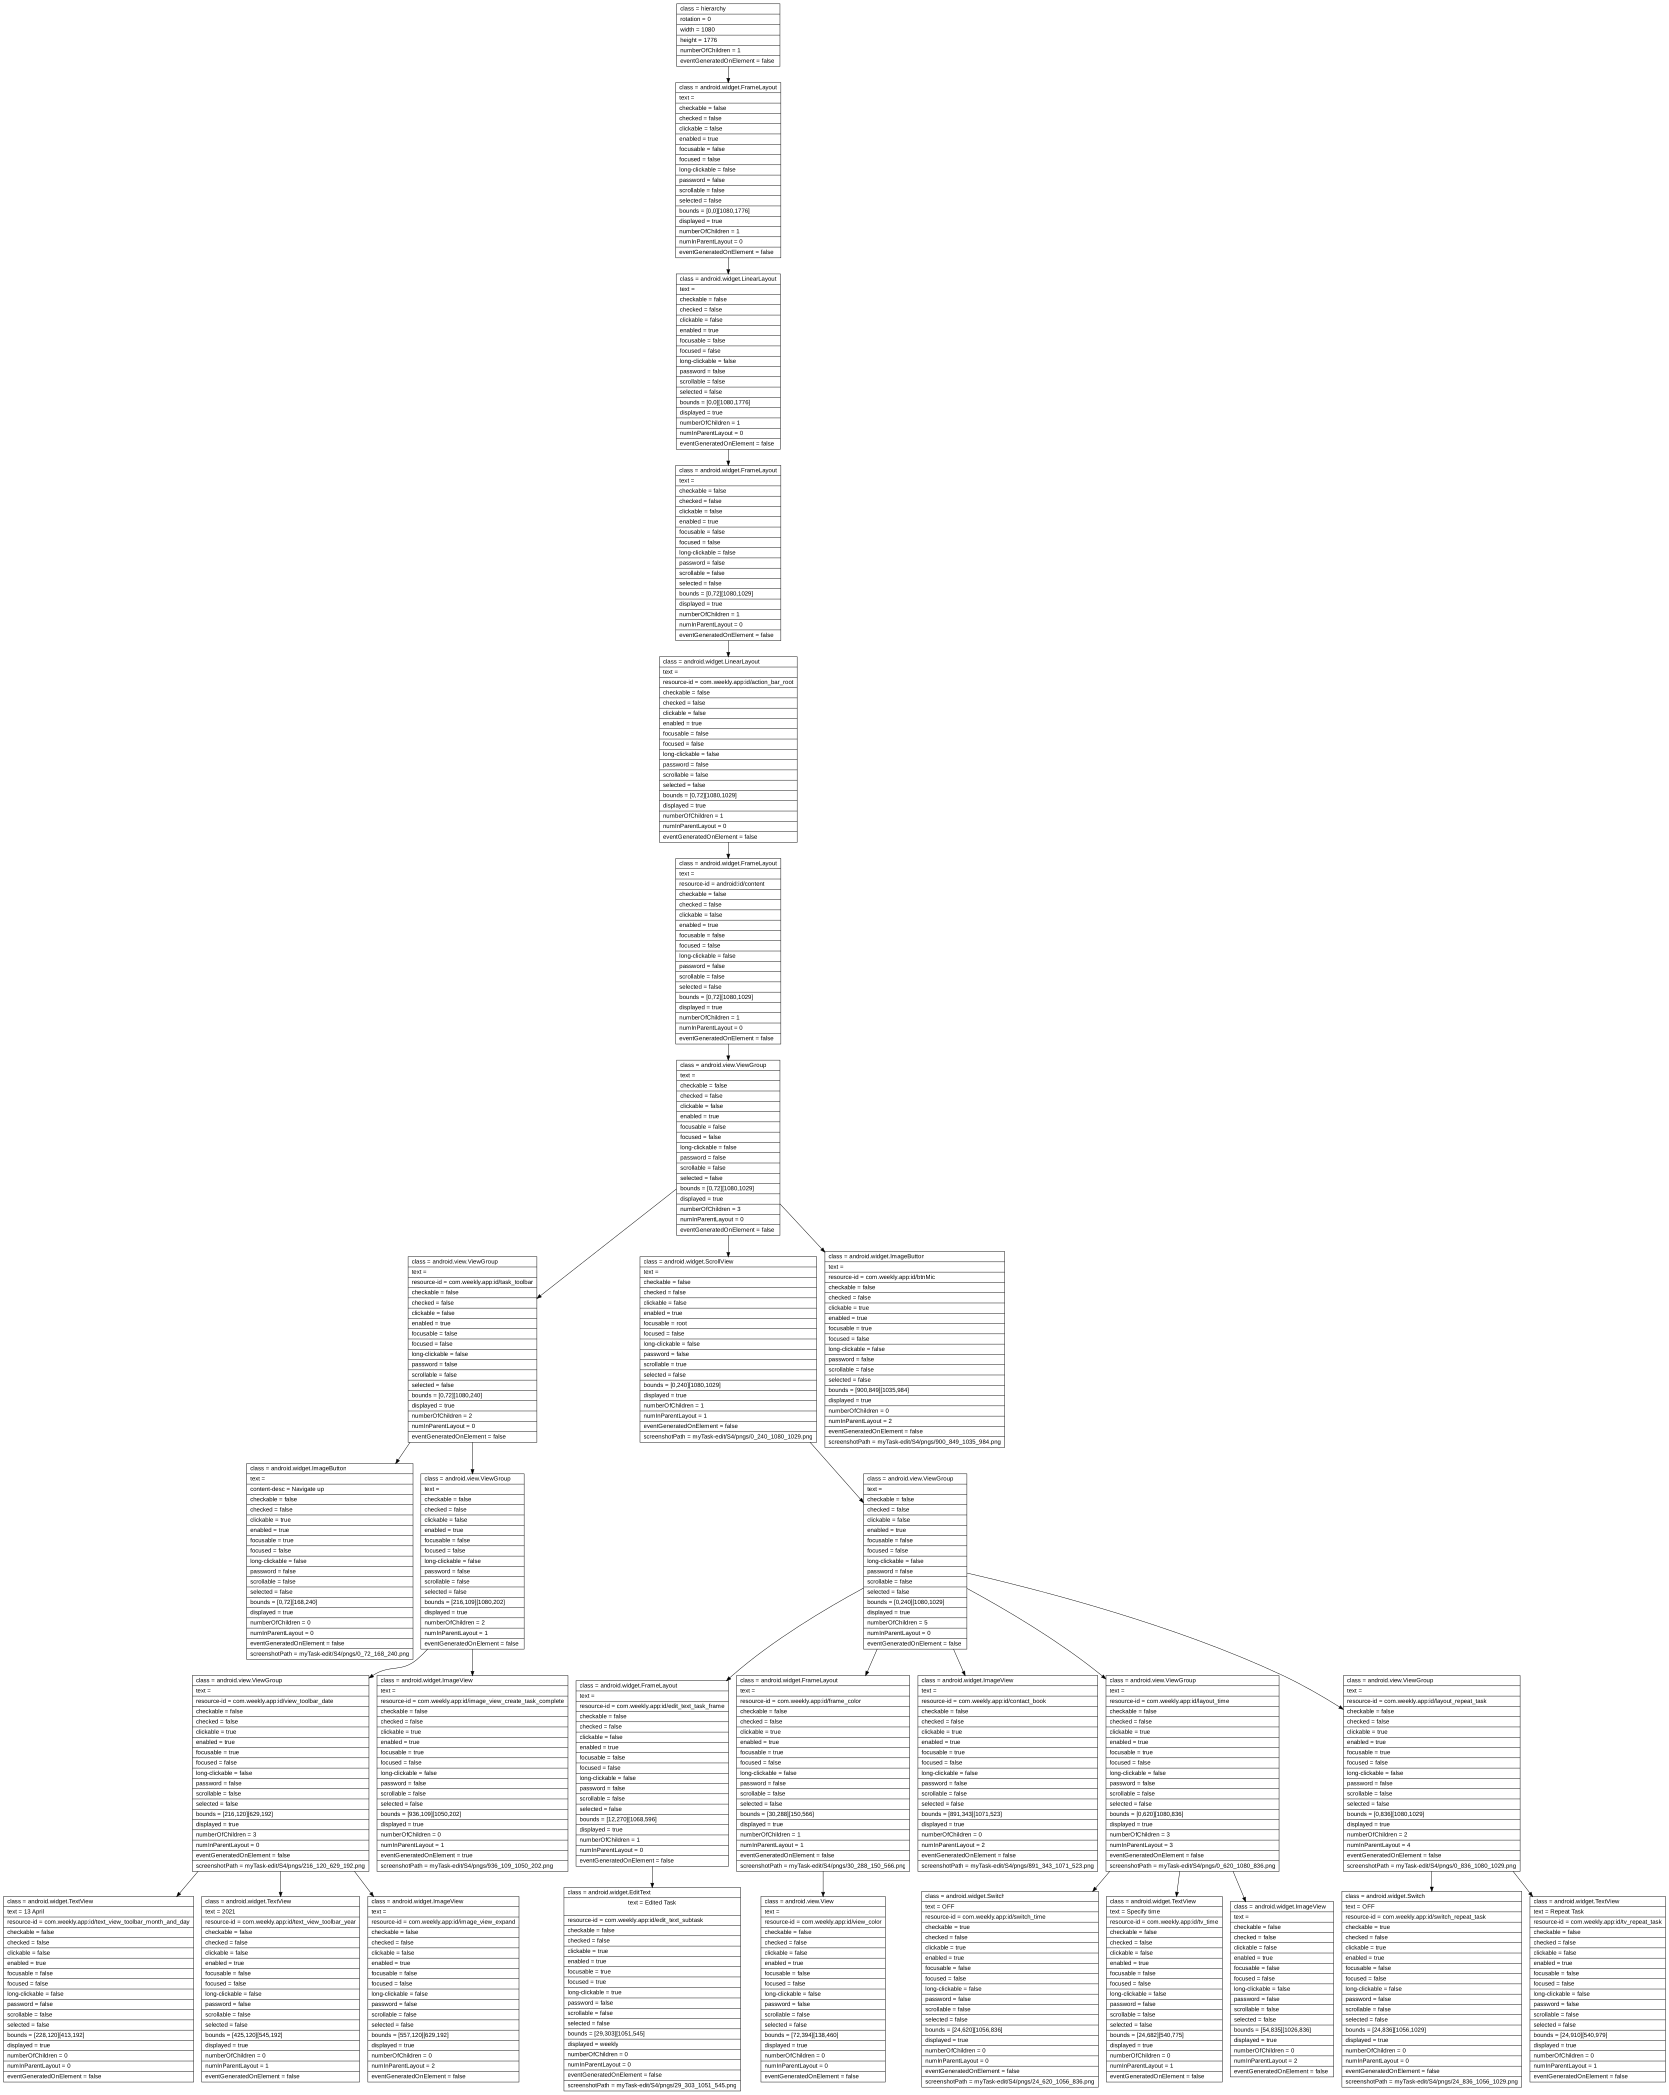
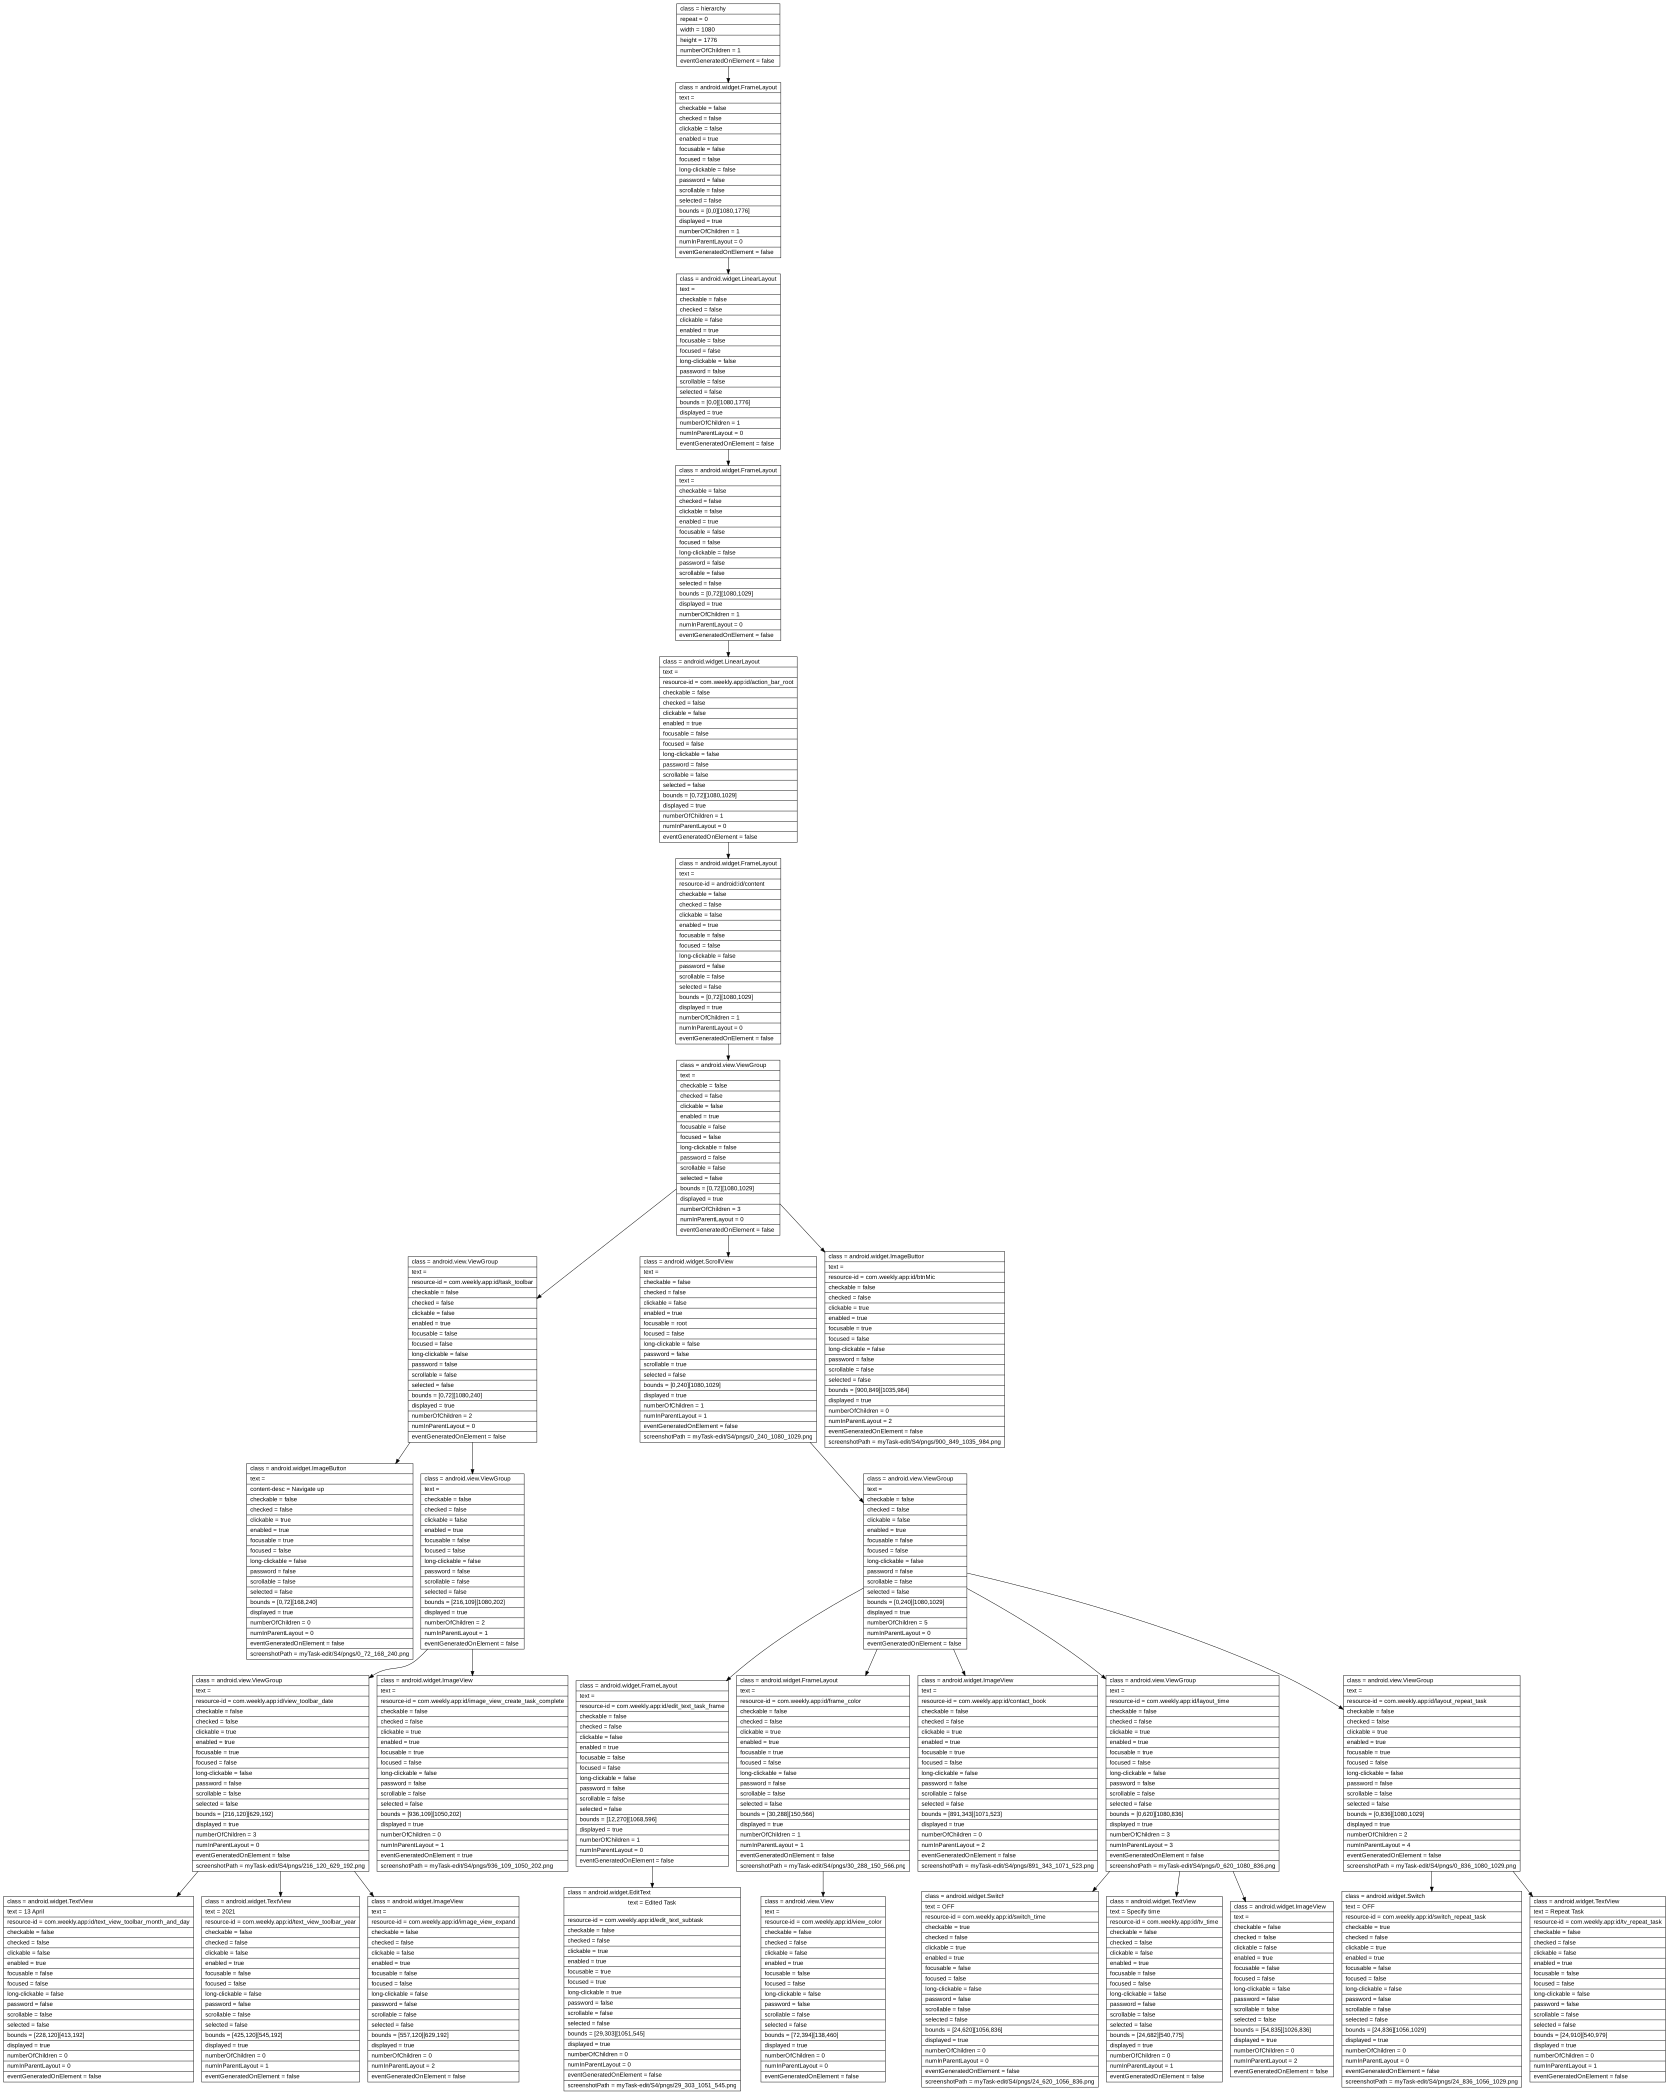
node "class = hierarchy": text "rotation = 0" -> "repeat = 0"
node "class = android.widget.EditText": text "displayed = weekly" -> "displayed = true"
